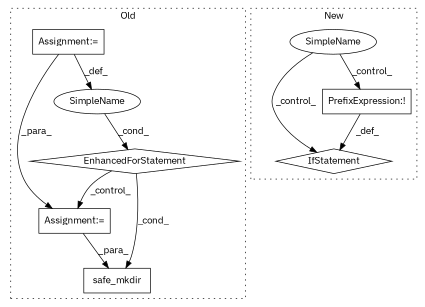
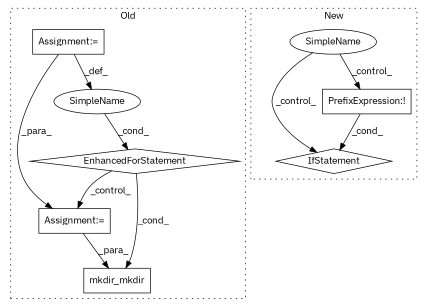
edge "PrefixExpression:!" -> "IfStatement": label "_def_" -> "_cond_"
node "safe_mkdir": label "safe_mkdir" -> "mkdir_mkdir"
